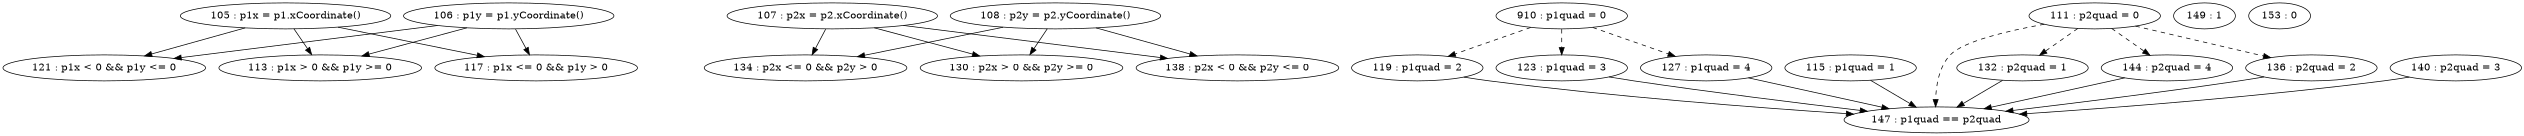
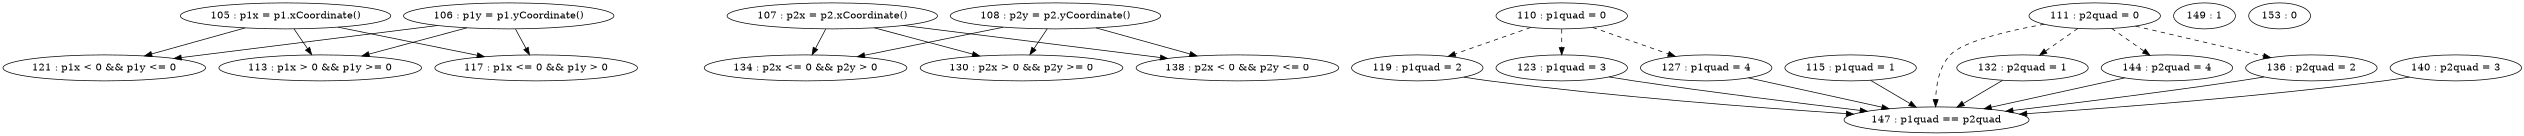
node "910 : p1quad = 0": label "910 : p1quad = 0" -> "110 : p1quad = 0"
